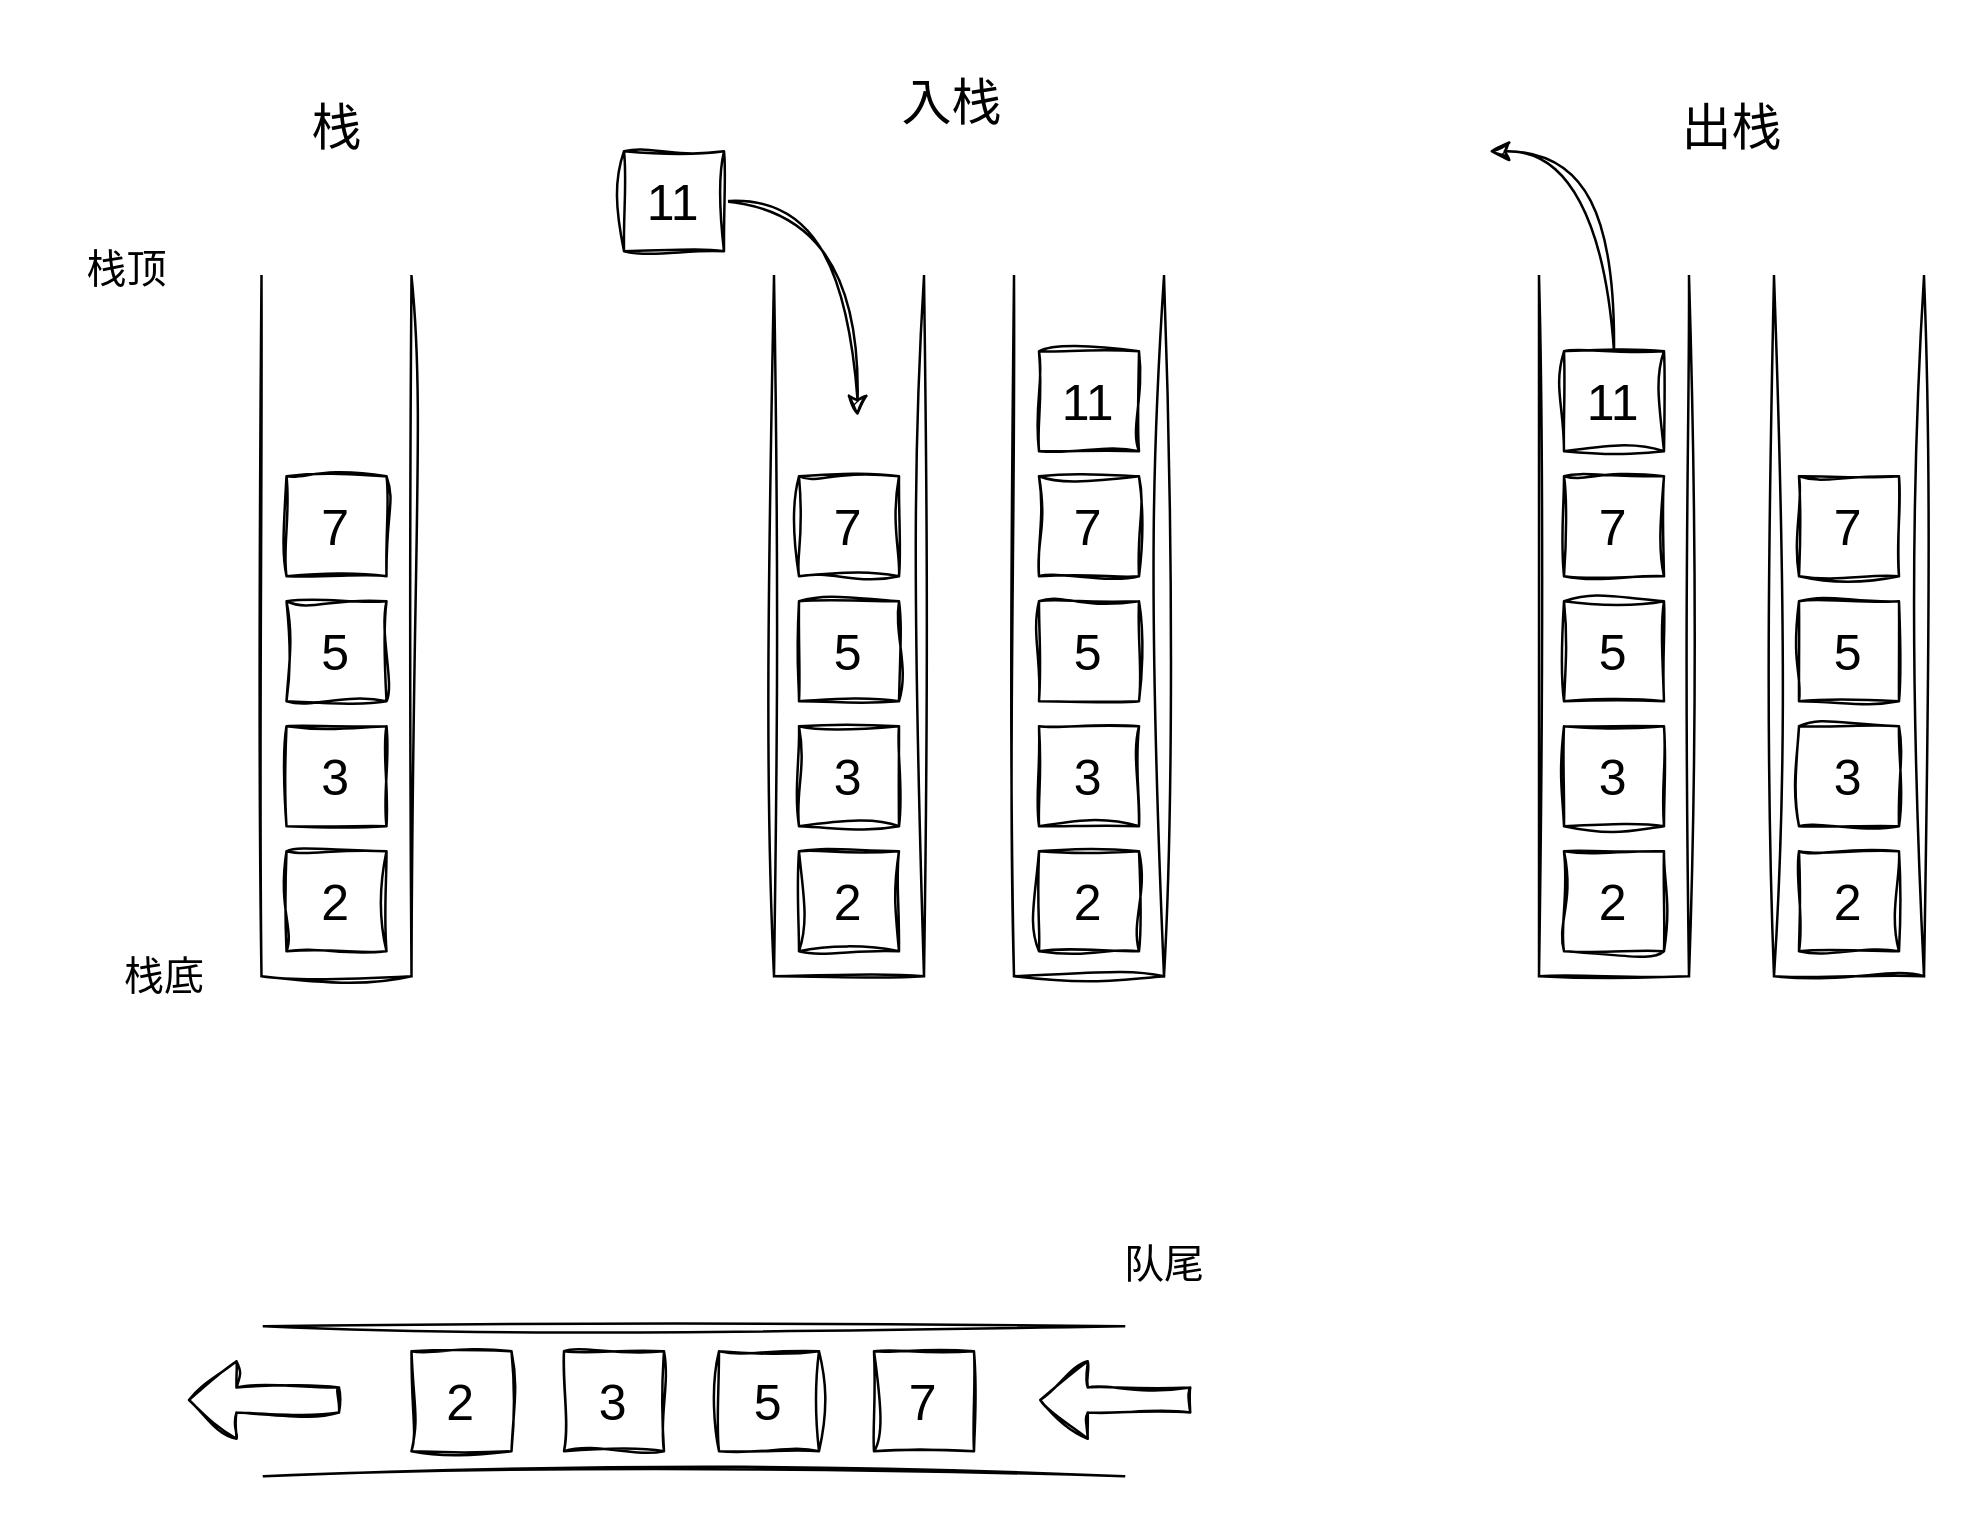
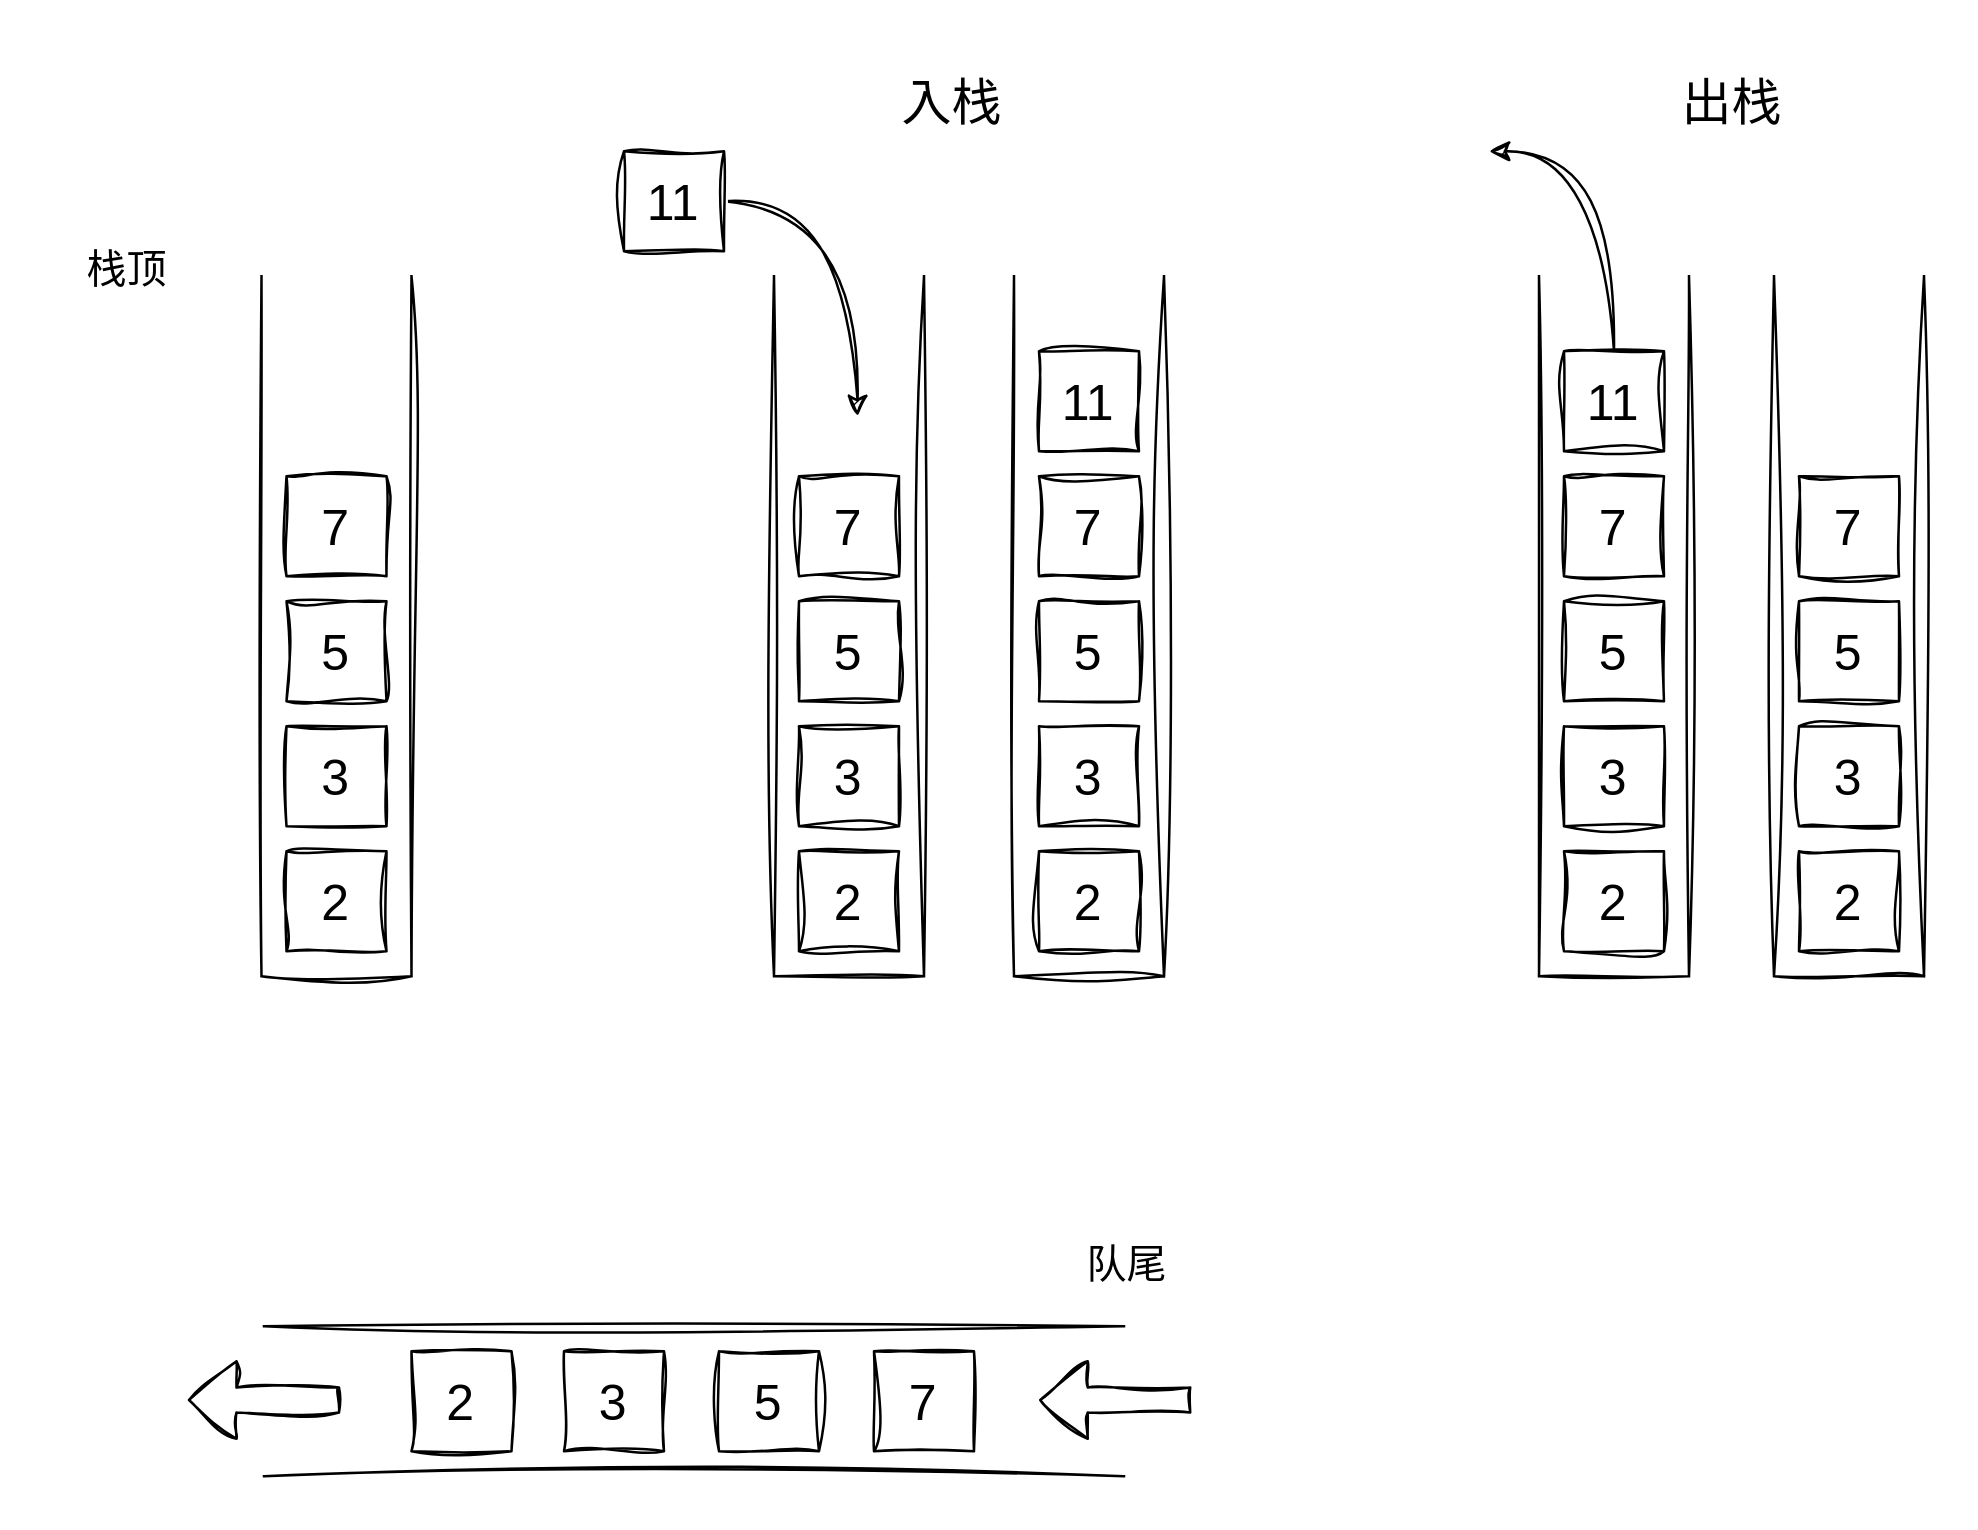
node "栈": removed
node "出栈": moved (1731, 126) -> (1731, 101)
node "栈底": removed
node "队尾": moved (1164, 1263) -> (1126, 1263)
